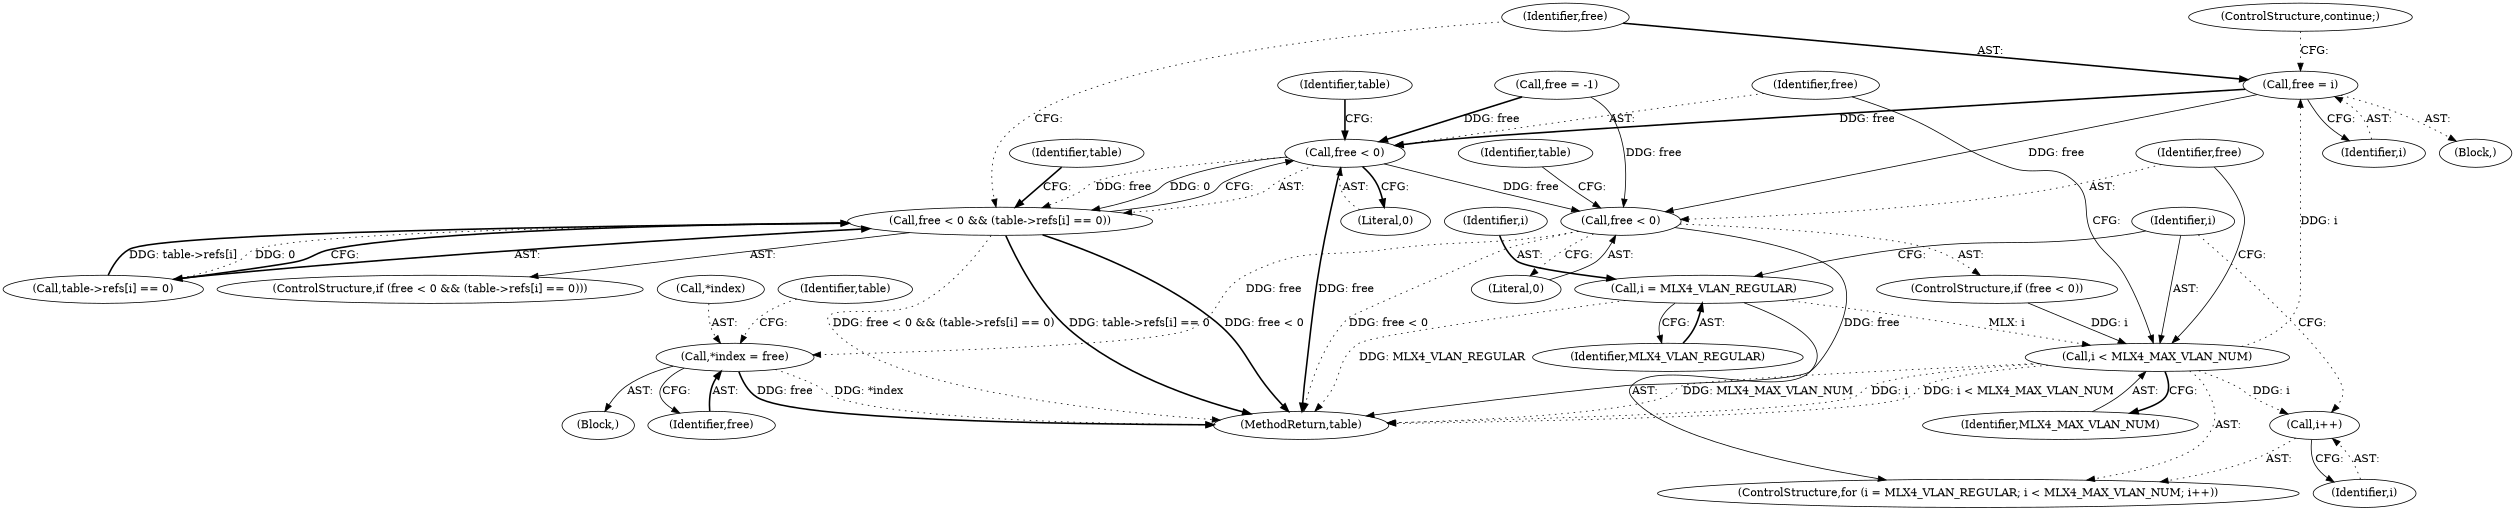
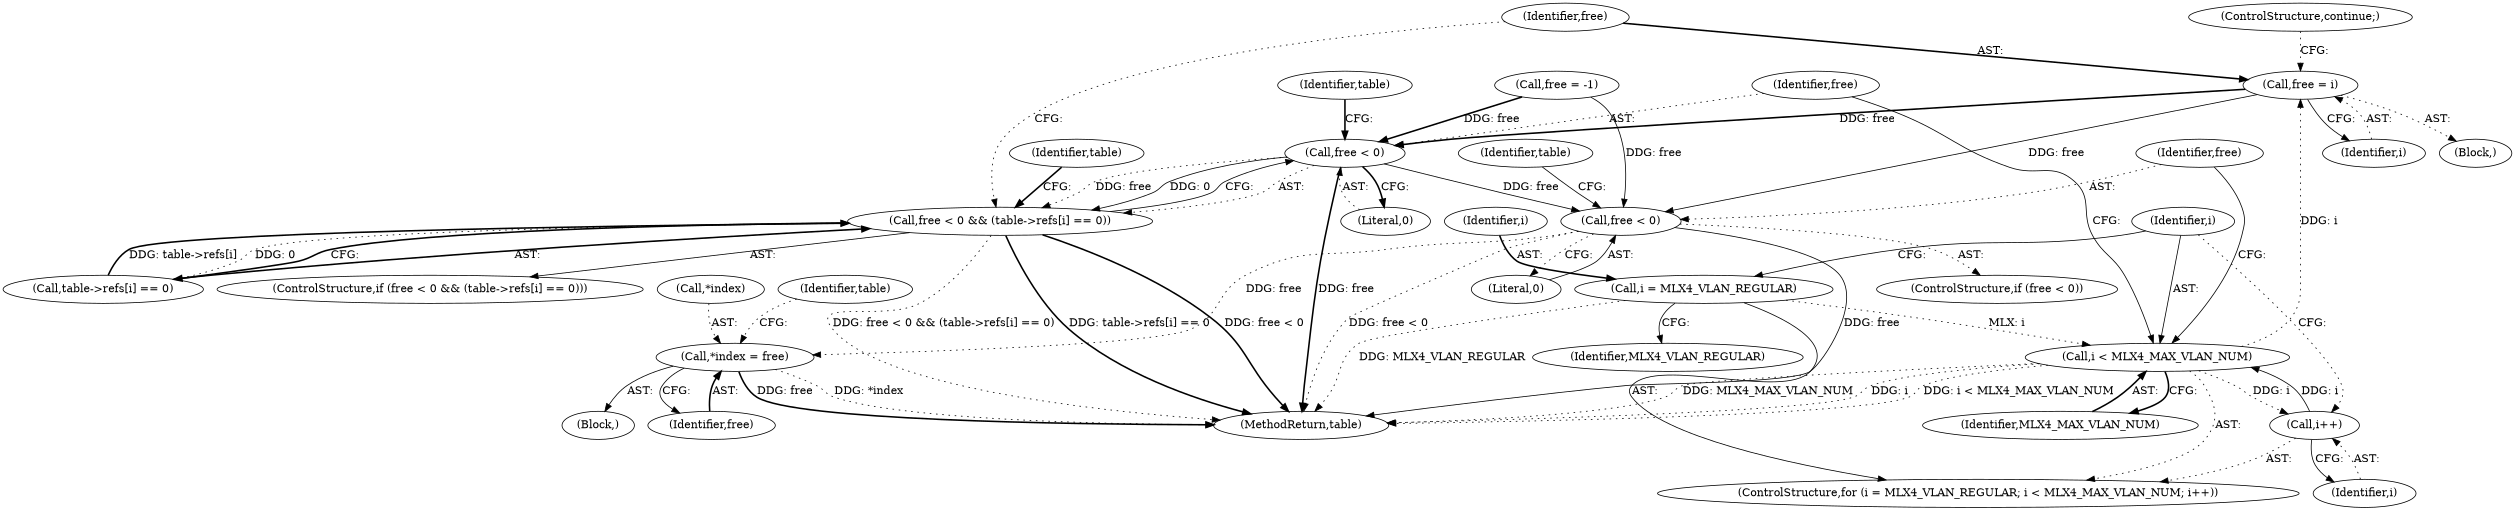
edge "(ControlStructure,if (free < 0))" -> "(Call,i < MLX4_MAX_VLAN_NUM)": now "(Call,i++)" -> "(Call,i < MLX4_MAX_VLAN_NUM)"
edge "(Identifier,MLX4_VLAN_REGULAR)" -> "(Call,i = MLX4_VLAN_REGULAR)": removed, label "AST:"
edge "(Identifier,MLX4_MAX_VLAN_NUM)" -> "(Call,i < MLX4_MAX_VLAN_NUM)": style solid -> bold
